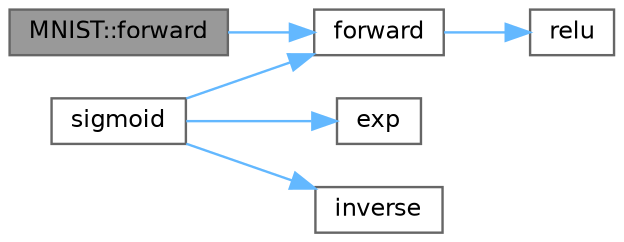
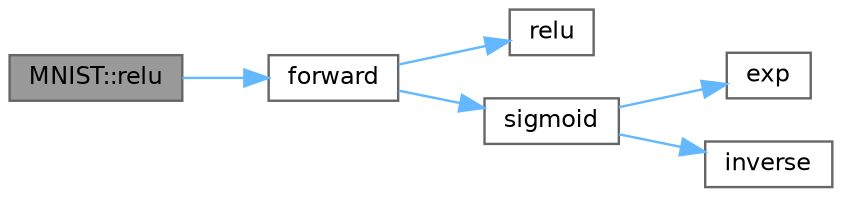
node "MNIST::forward": label "MNIST::forward" -> "MNIST::relu"
edge "sigmoid" -> "forward": reversed
